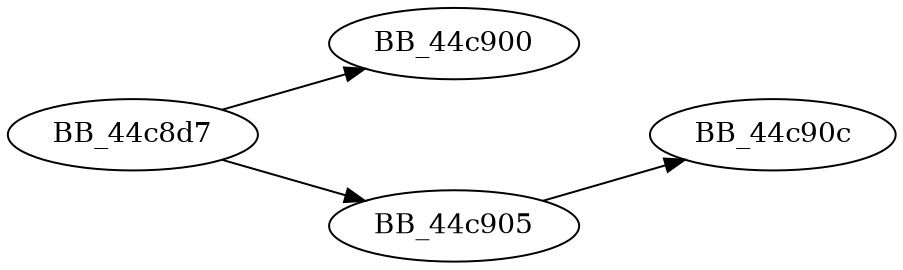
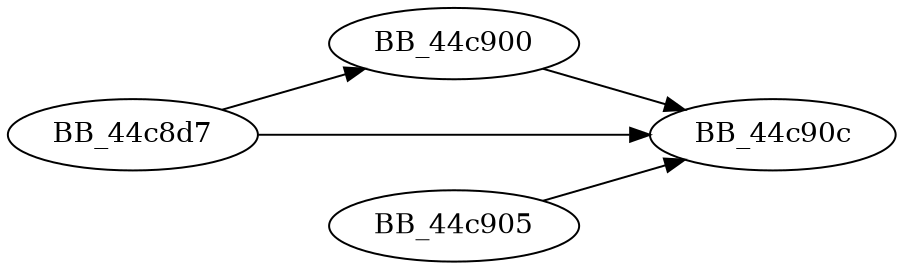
edge "BB_44c900" -> "BB_44c90c": added
edge "BB_44c8d7" -> "BB_44c905": now "BB_44c8d7" -> "BB_44c90c"
